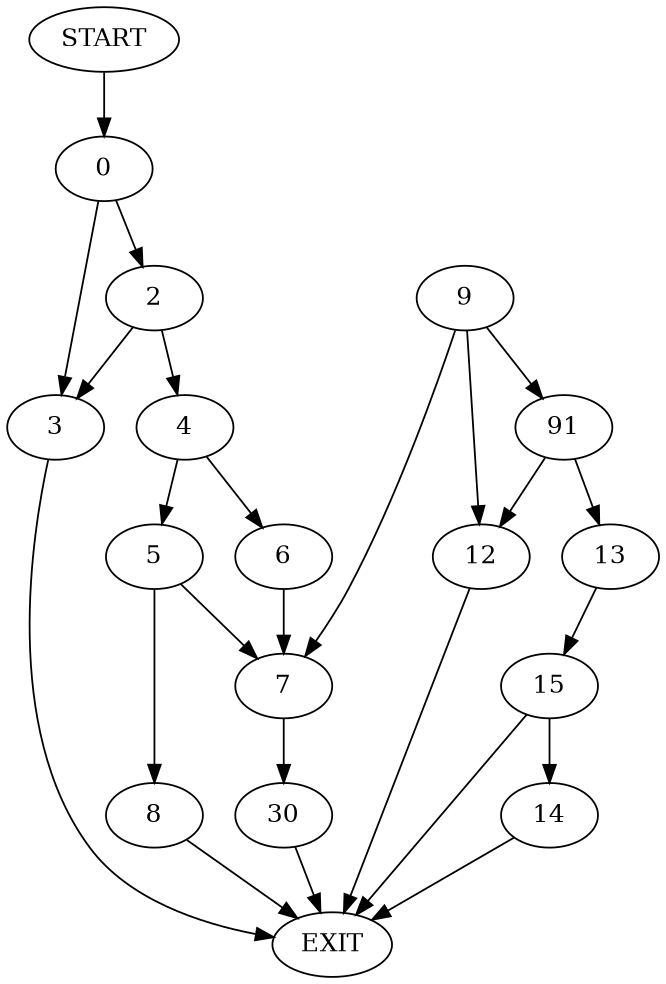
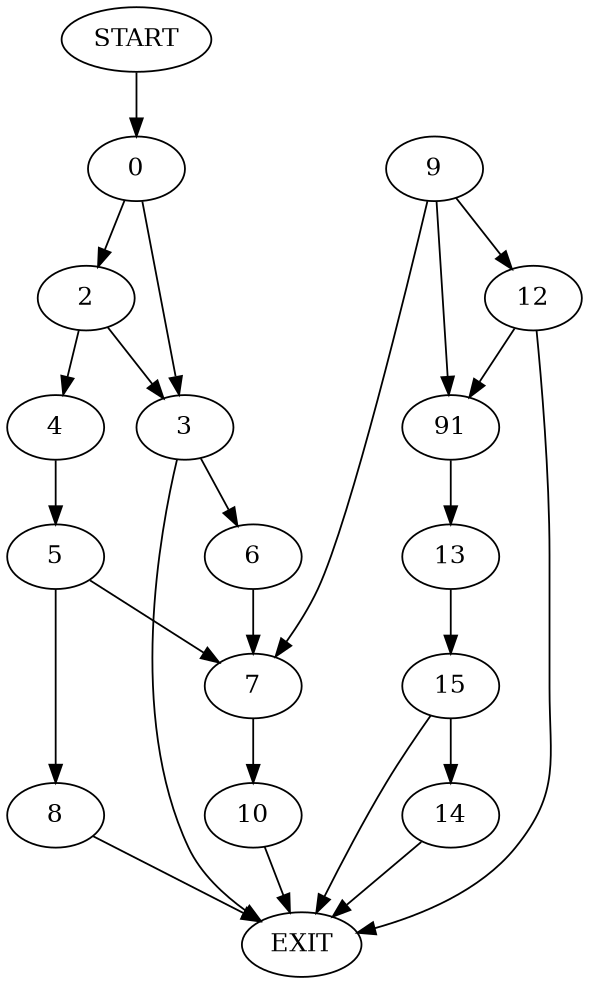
edge "91" -> "12": reversed
edge "4" -> "6": now "3" -> "6"
node "30": label "30" -> "10"
